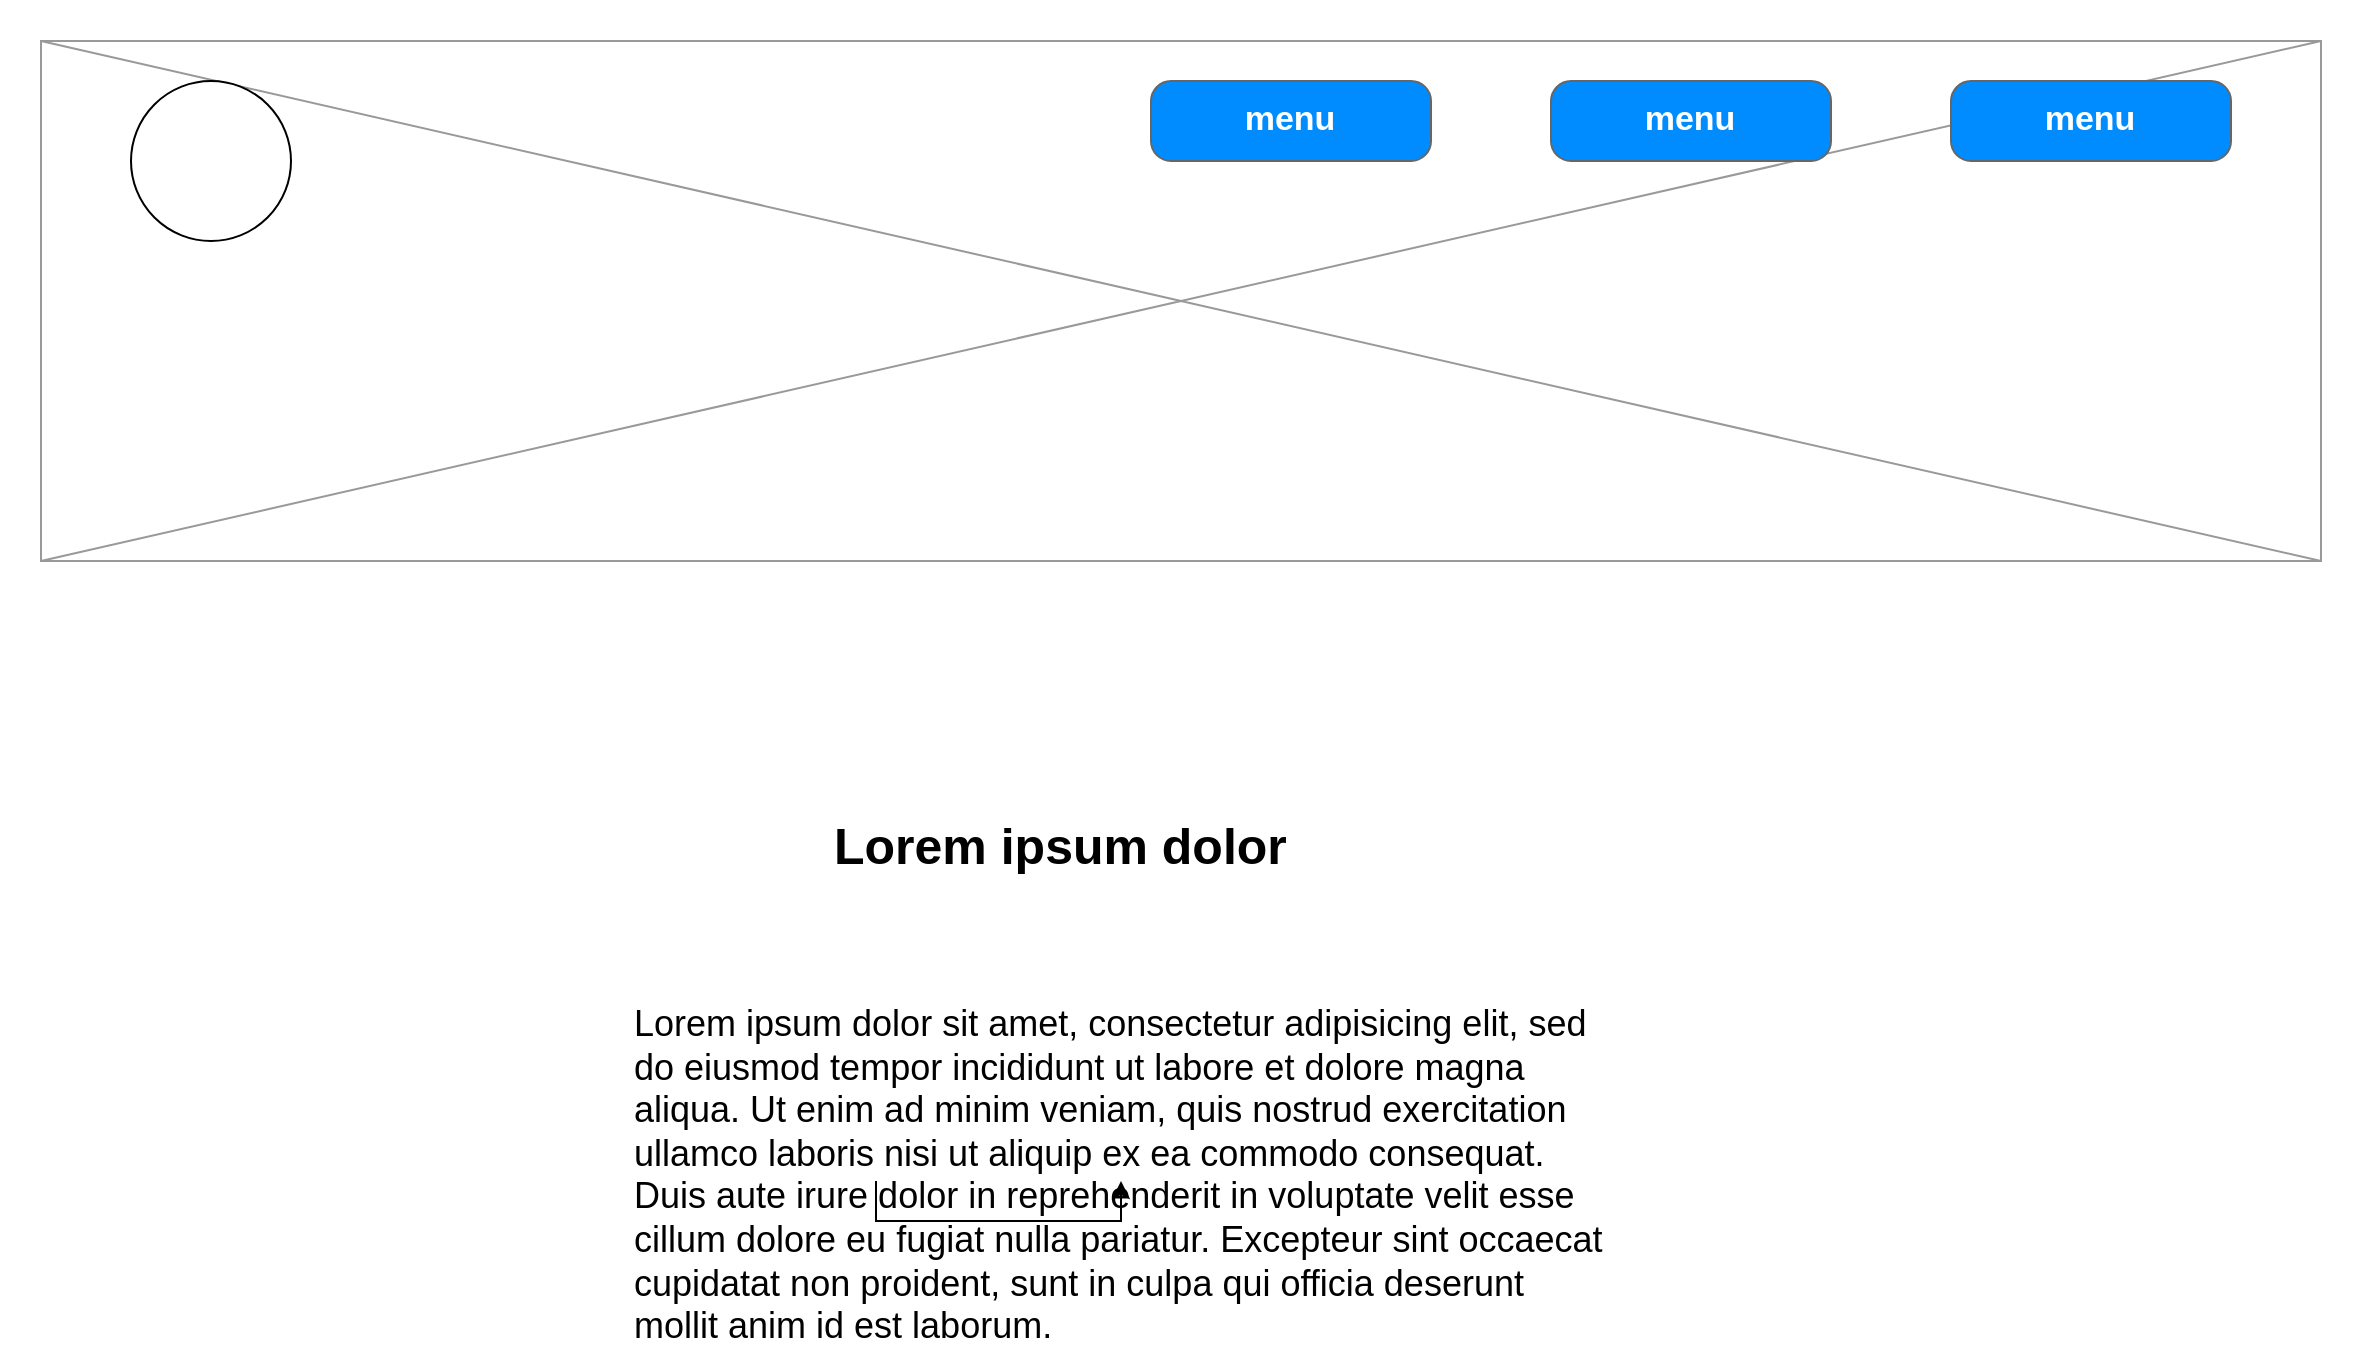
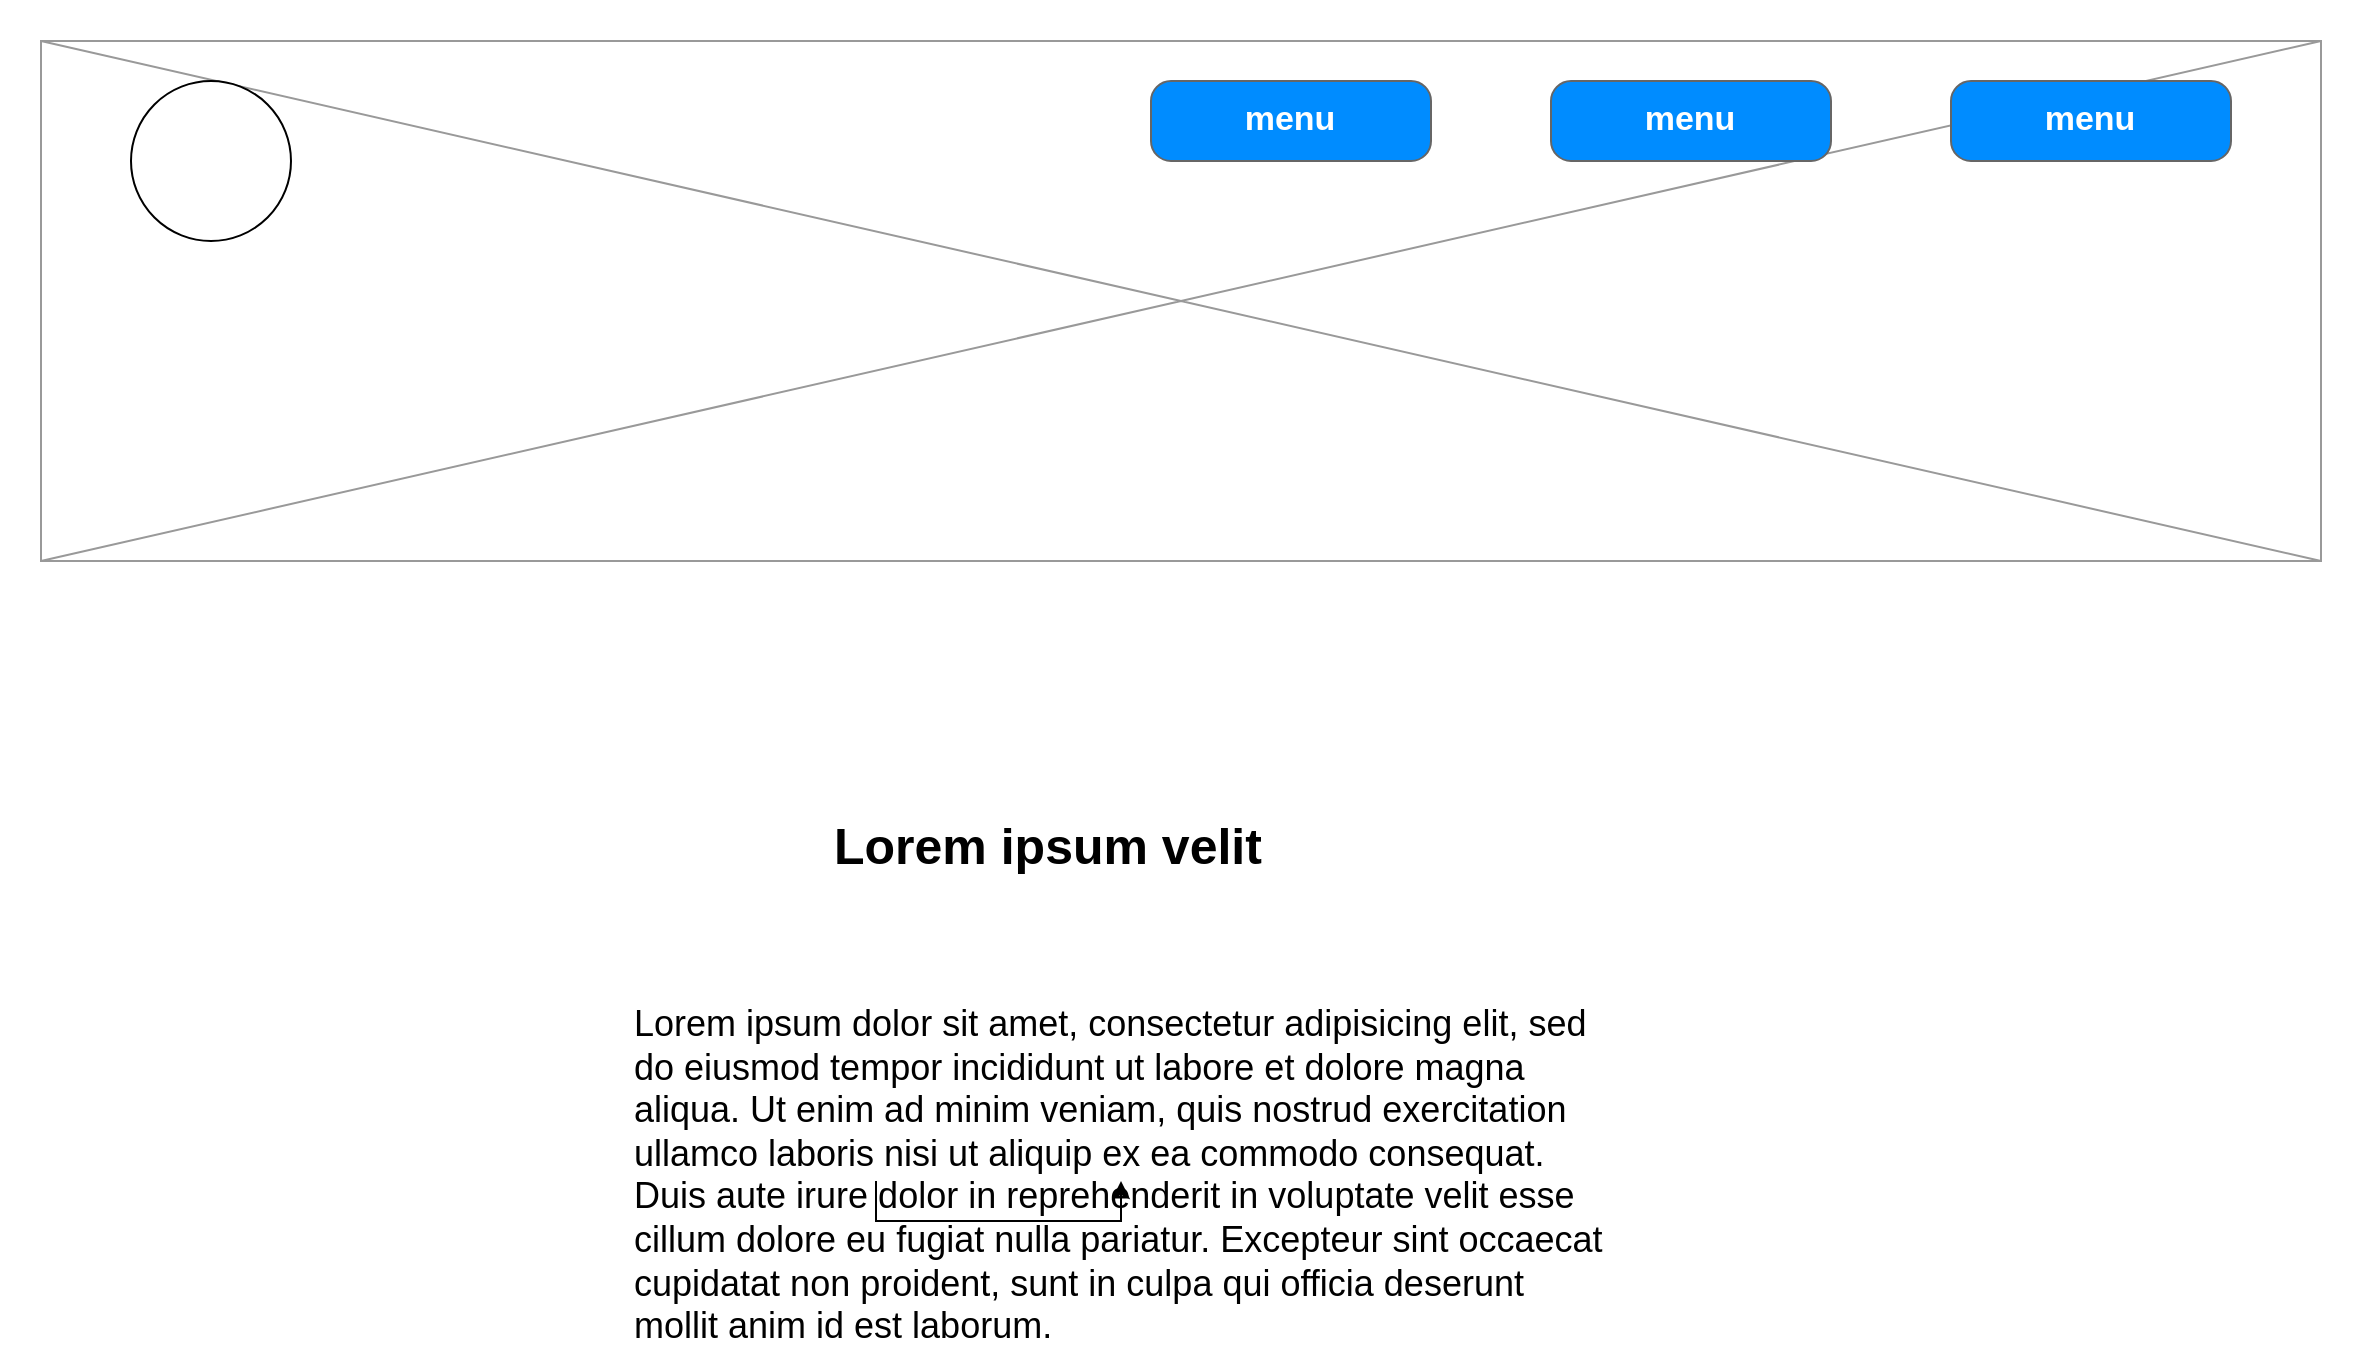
node "Lorem ipsum dolor": label "Lorem ipsum dolor" -> "Lorem ipsum velit"
